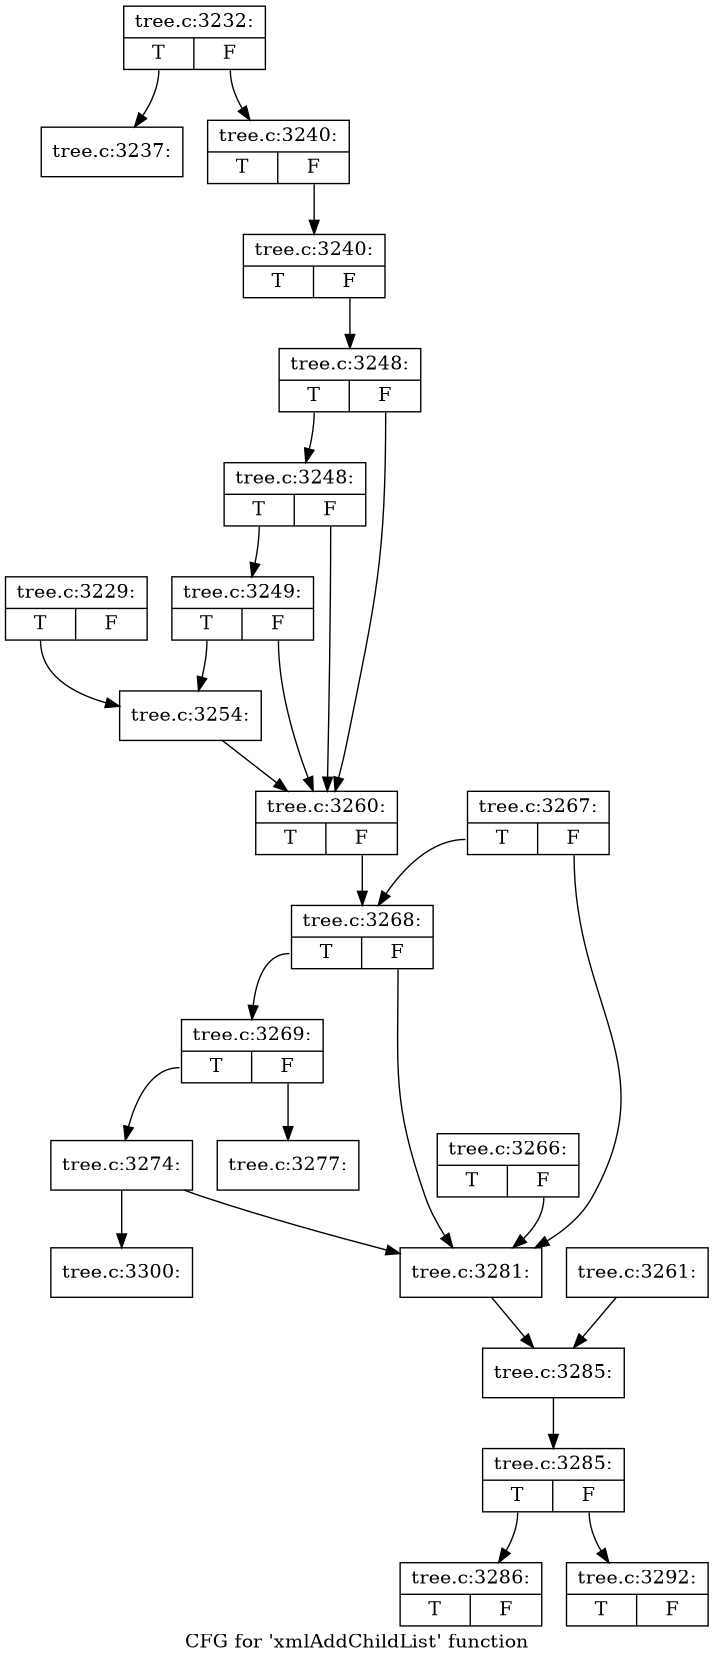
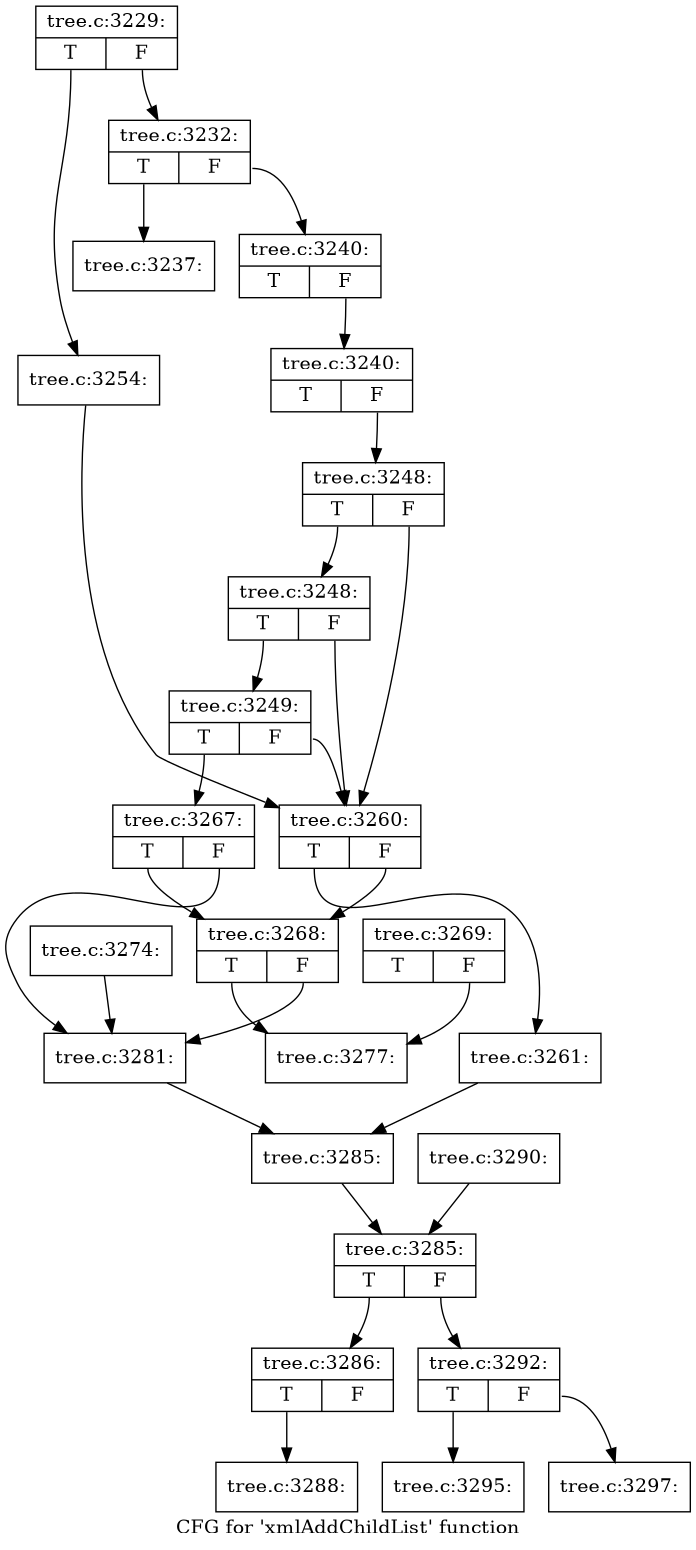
edge "tree.c:3229:" -> "tree.c:3232:": added
edge "tree.c:3249:" -> "tree.c:3254:": now "tree.c:3249:" -> "tree.c:3267:"
edge "tree.c:3260:" -> "tree.c:3261:": added
edge "tree.c:3268:" -> "tree.c:3269:": now "tree.c:3268:" -> "tree.c:3277:"
edge "tree.c:3269:" -> "tree.c:3274:": removed
node "tree.c:3290:": added
node "tree.c:3266:": removed
node "tree.c:3300:": removed
node "tree.c:3288:": added
node "tree.c:3295:": added
node "tree.c:3297:": added
